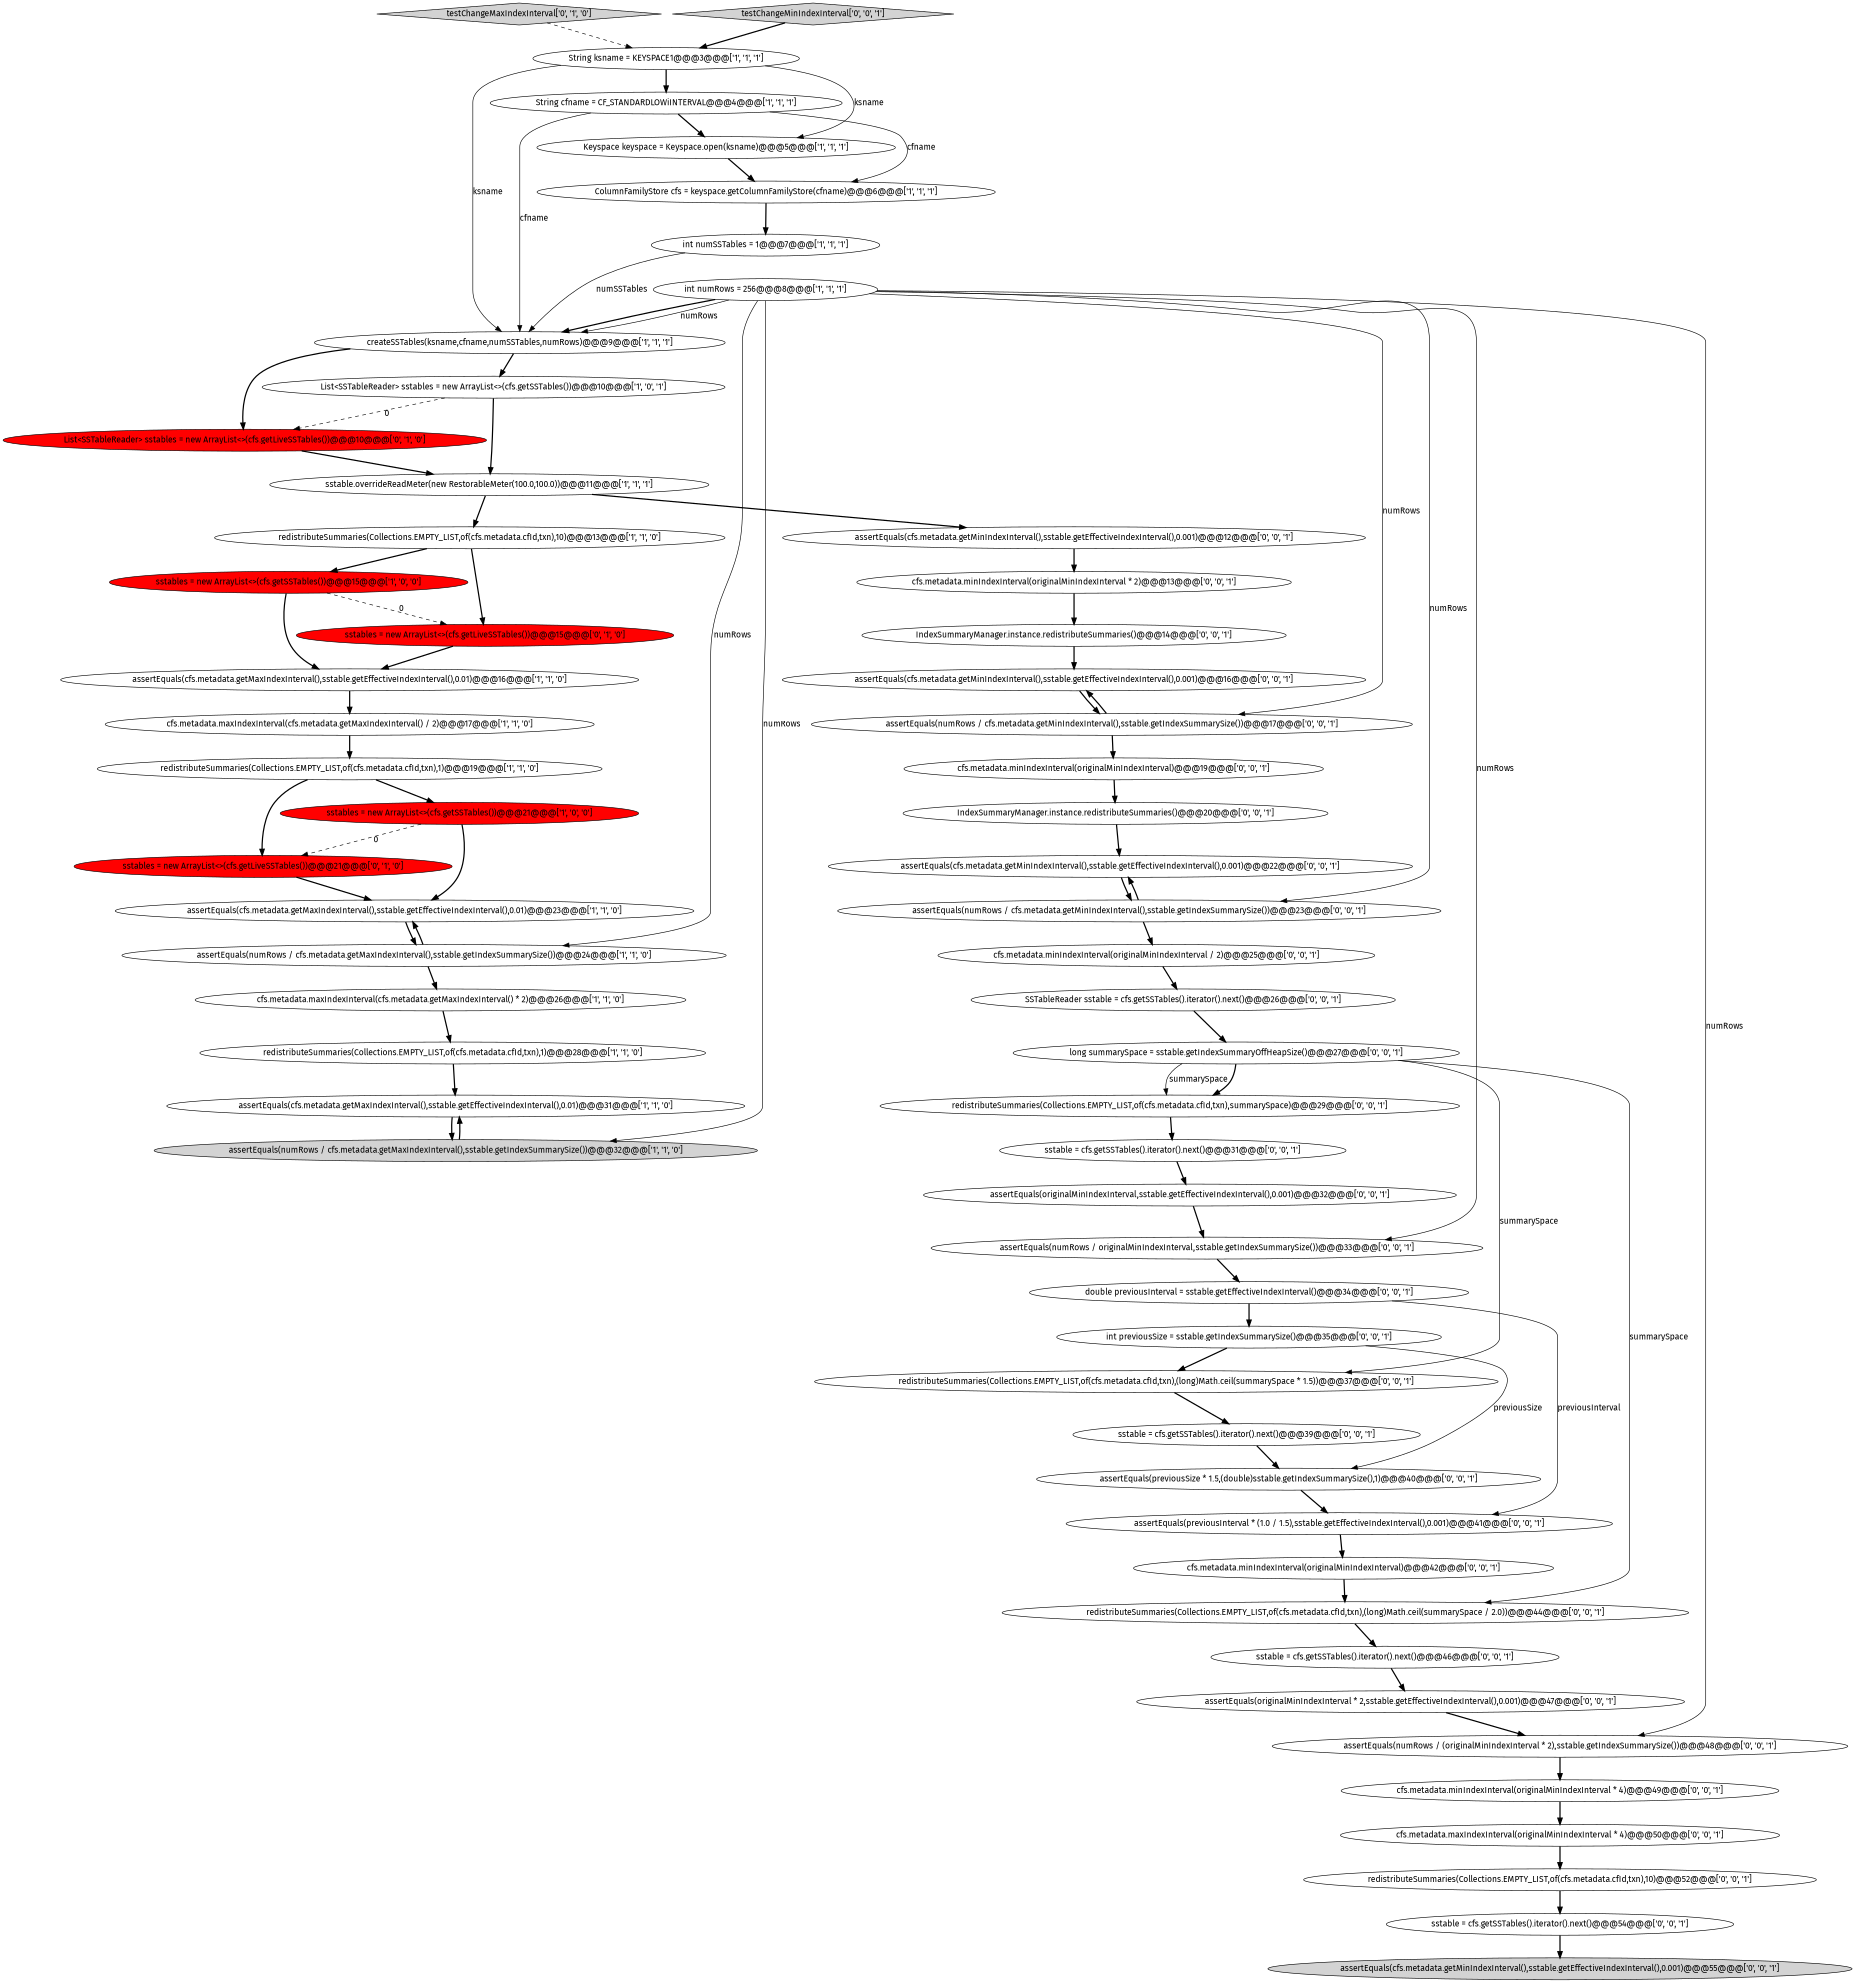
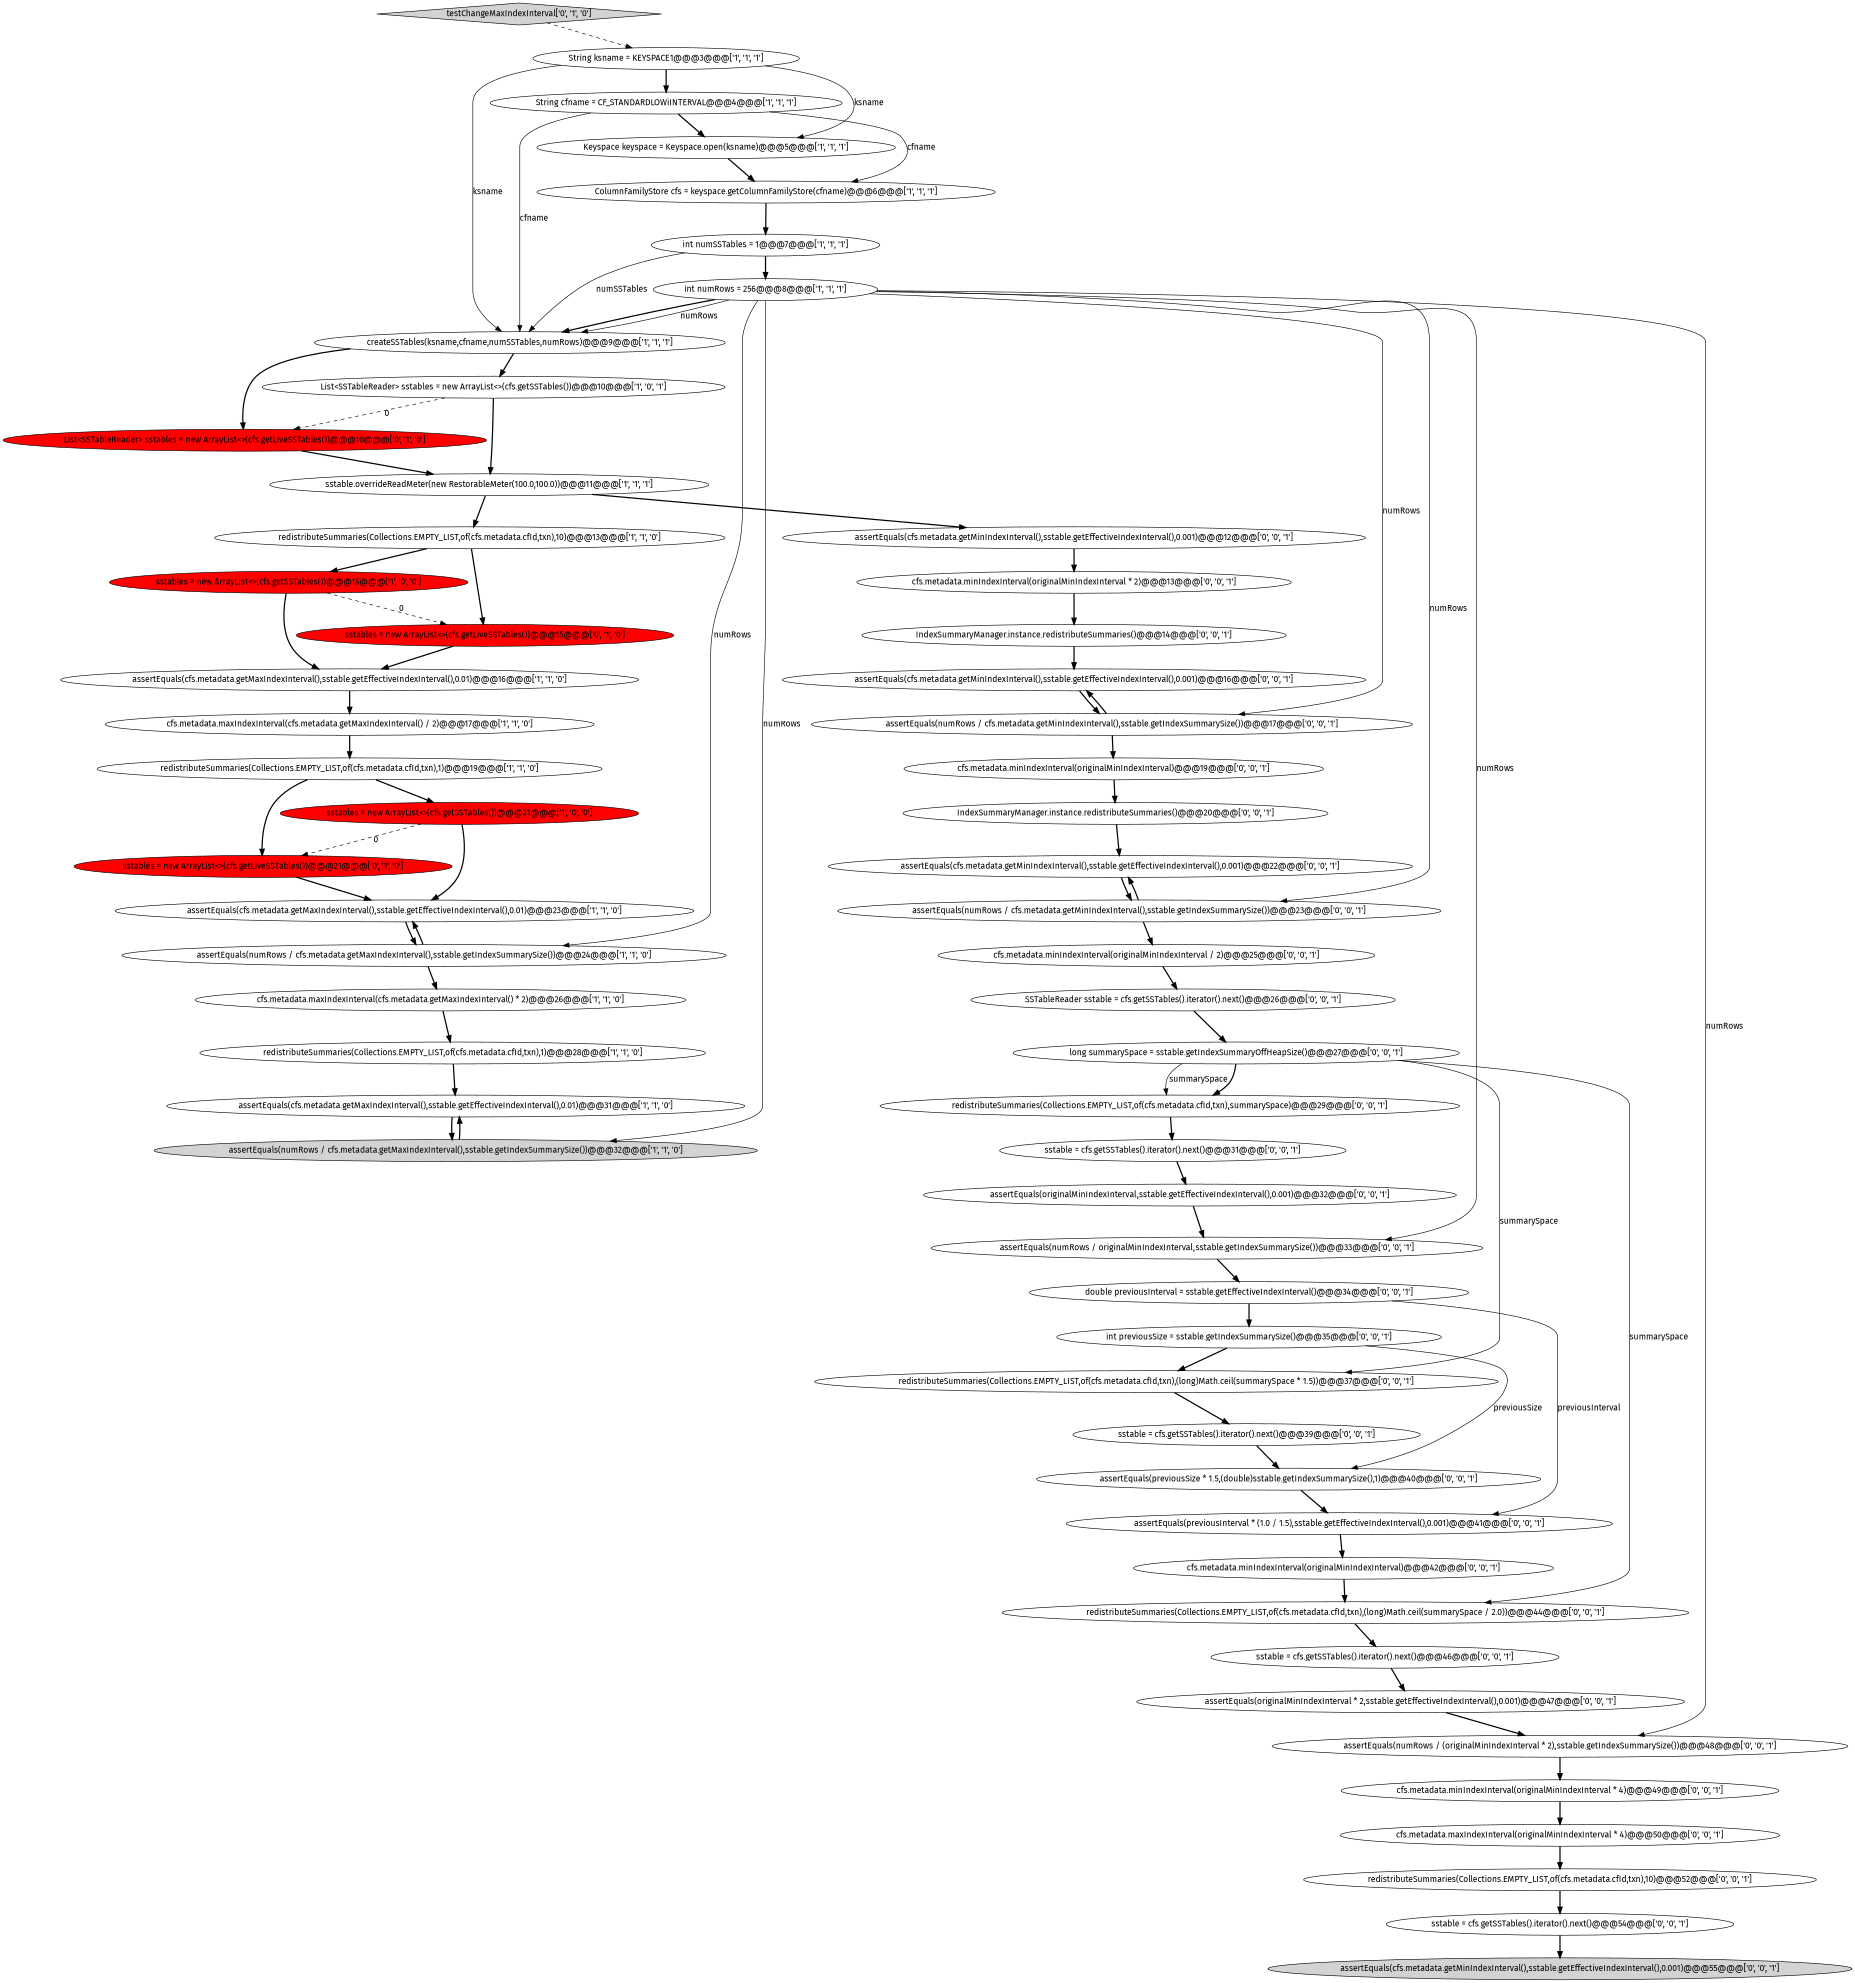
node "testChangeMinIndexInterval['0', '0', '1']": removed
edge "int numSSTables = 1@@@7@@@['1', '1', '1']" -> "int numRows = 256@@@8@@@['1', '1', '1']": added
